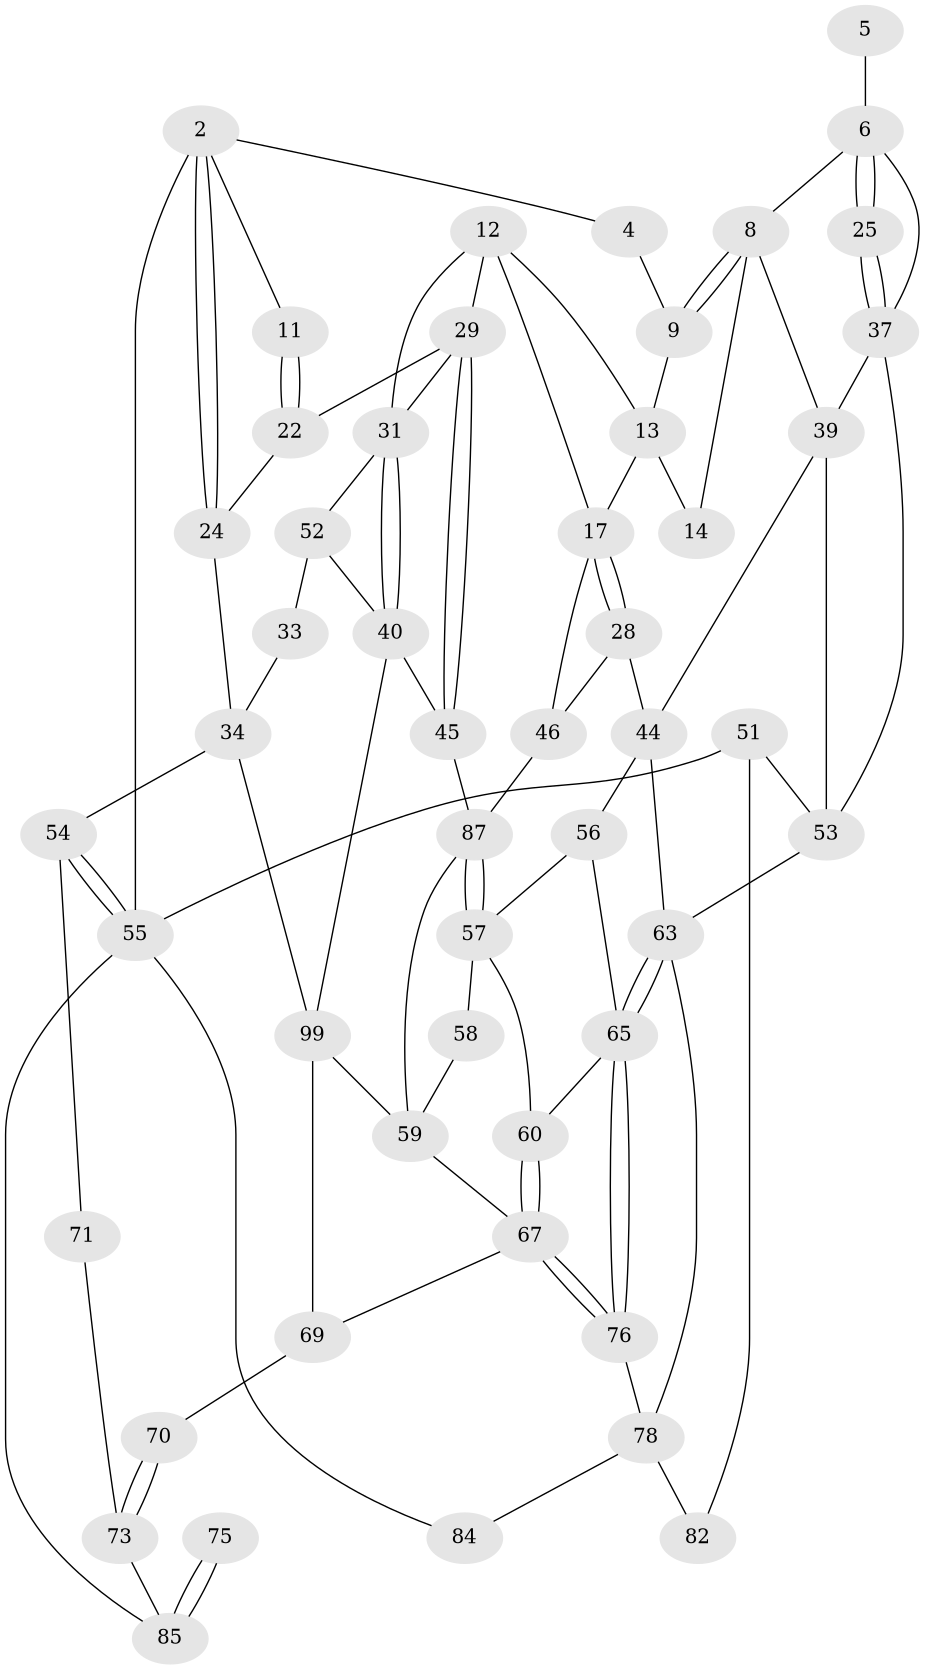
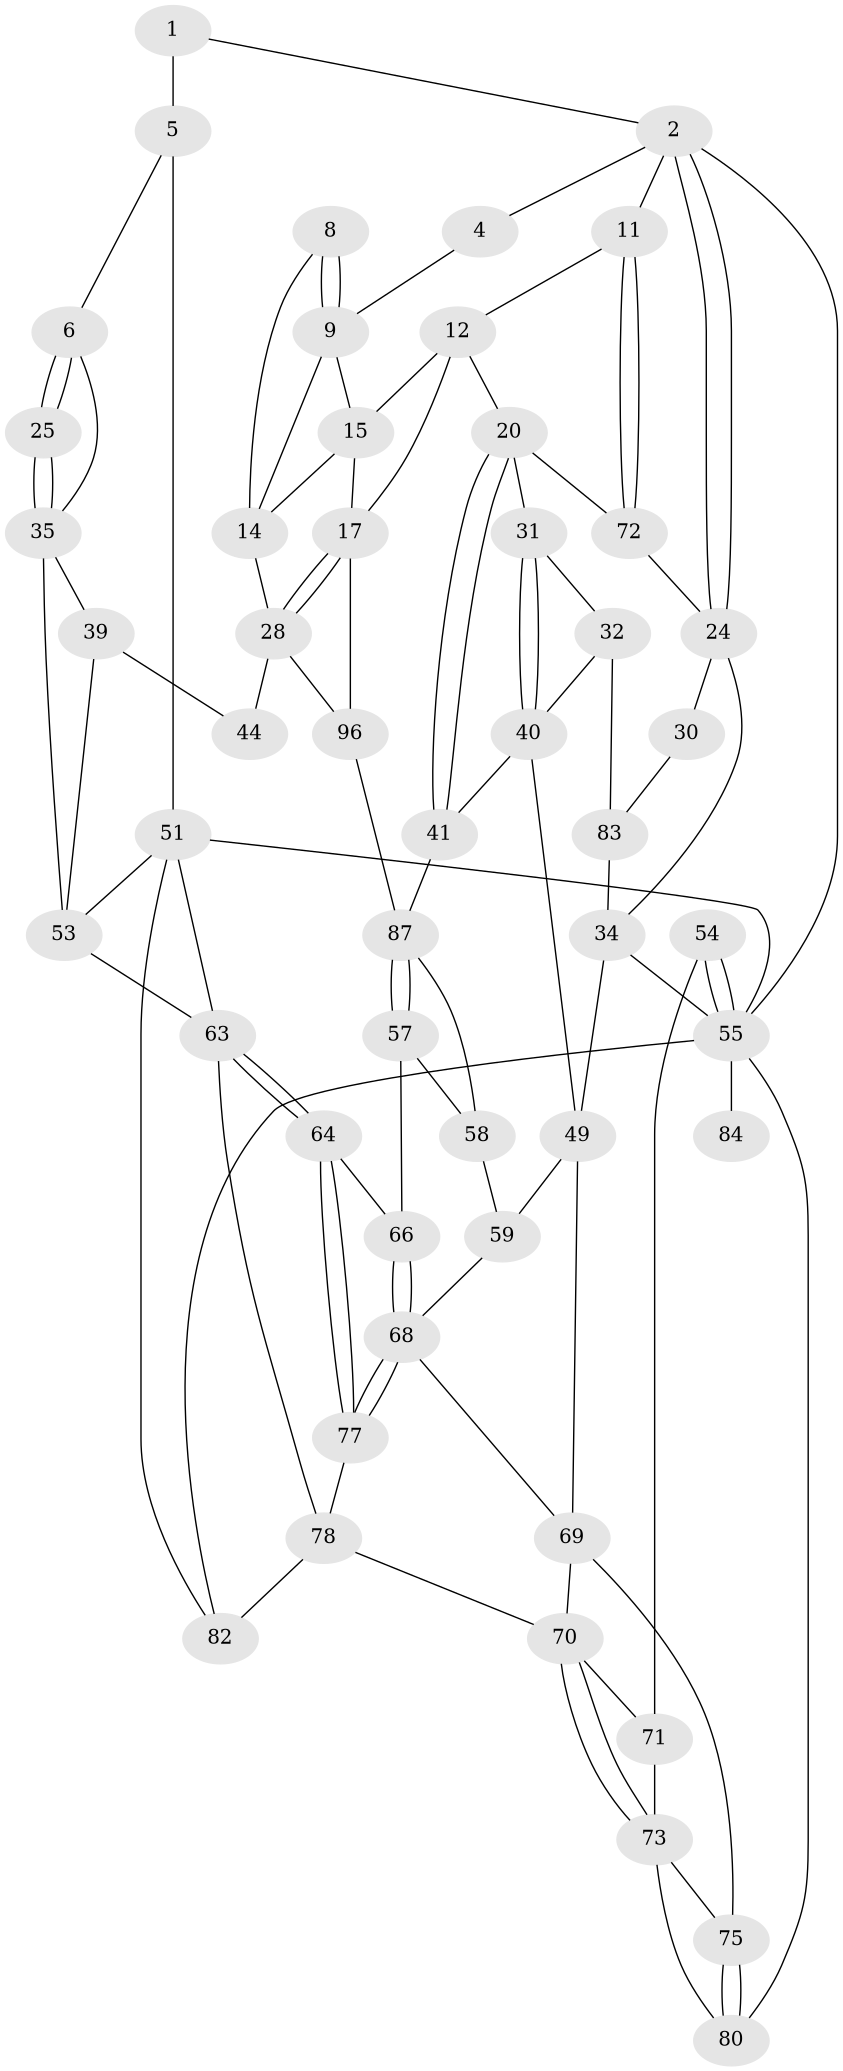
node "1": added
edge "6" -- "8": removed
edge "12" -- "31": now "12" -- "11"
node "29": label "29" -> "20"
edge "8" -- "39": removed
node "37": label "37" -> "35"
node "22": label "22" -> "72"
edge "9" -- "14": added
node "13": label "13" -> "15"
edge "5" -- "51": added
node "52": label "52" -> "32"
edge "14" -- "28": added
node "33": label "33" -> "83"
node "45": label "45" -> "41"
node "46": label "46" -> "96"
node "30": added
edge "34" -- "54": now "34" -- "55"
node "56": removed
edge "44" -- "63": now "51" -- "63"
edge "87" -- "59": now "87" -- "58"
node "99": label "99" -> "49"
node "65": label "65" -> "64"
node "60": label "60" -> "66"
edge "55" -- "82": added
node "67": label "67" -> "68"
node "76": label "76" -> "77"
edge "78" -- "84": now "78" -- "70"
node "85": label "85" -> "80"
edge "70" -- "71": added
edge "69" -- "75": added
edge "73" -- "75": added
